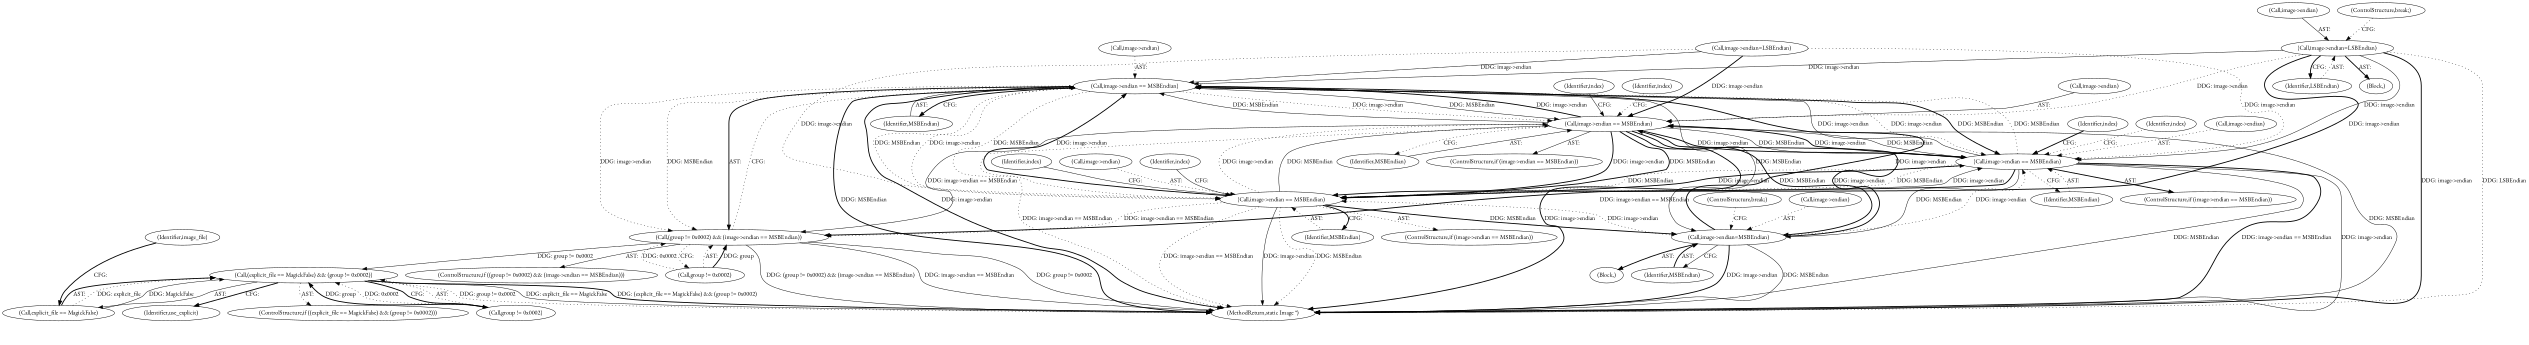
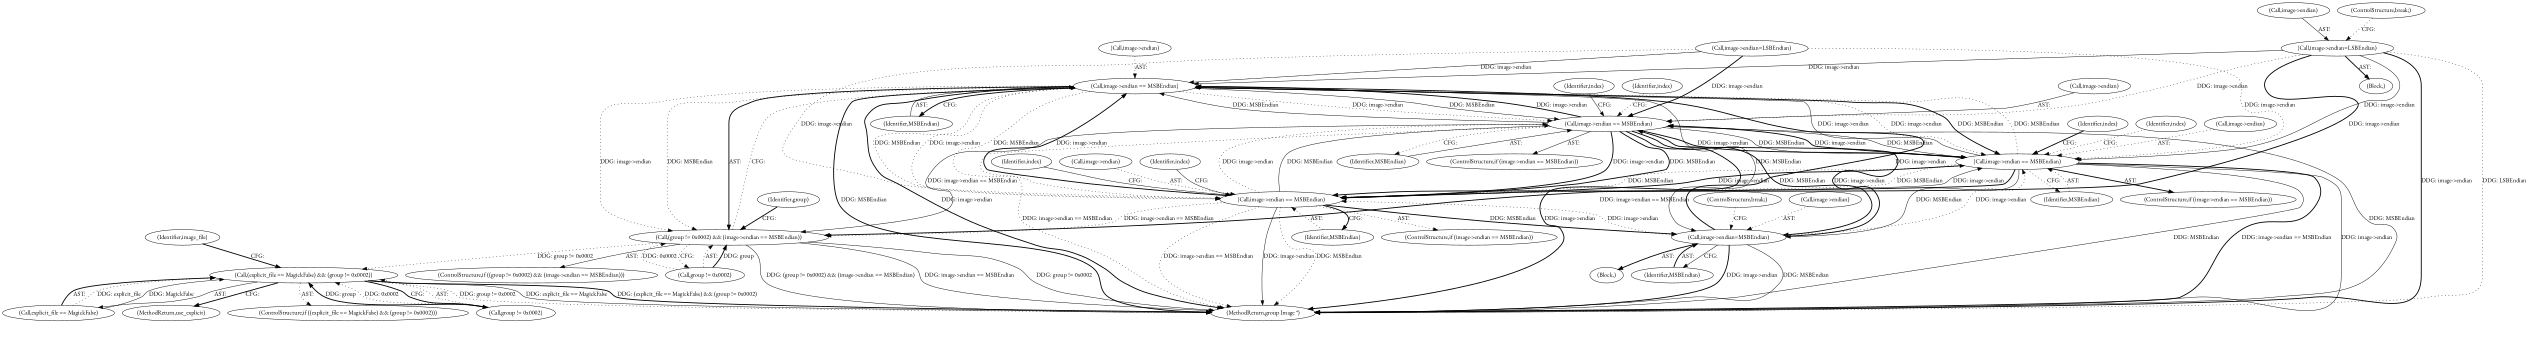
node "(Identifier,LSBEndian)": removed
node "(Identifier,group)": added
edge "(Call,(group != 0x0002) && (image->endian == MSBEndian))" -> "(Call,(explicit_file == MagickFalse) && (group != 0x0002))": style solid -> dotted
edge "(Identifier,image_file)" -> "(Call,explicit_file == MagickFalse)": now "(Identifier,image_file)" -> "(Call,(explicit_file == MagickFalse) && (group != 0x0002))"
node "(Identifier,use_explicit)": label "(Identifier,use_explicit)" -> "(MethodReturn,use_explicit)"
node "(MethodReturn,static Image *)": label "(MethodReturn,static Image *)" -> "(MethodReturn,group Image *)"
